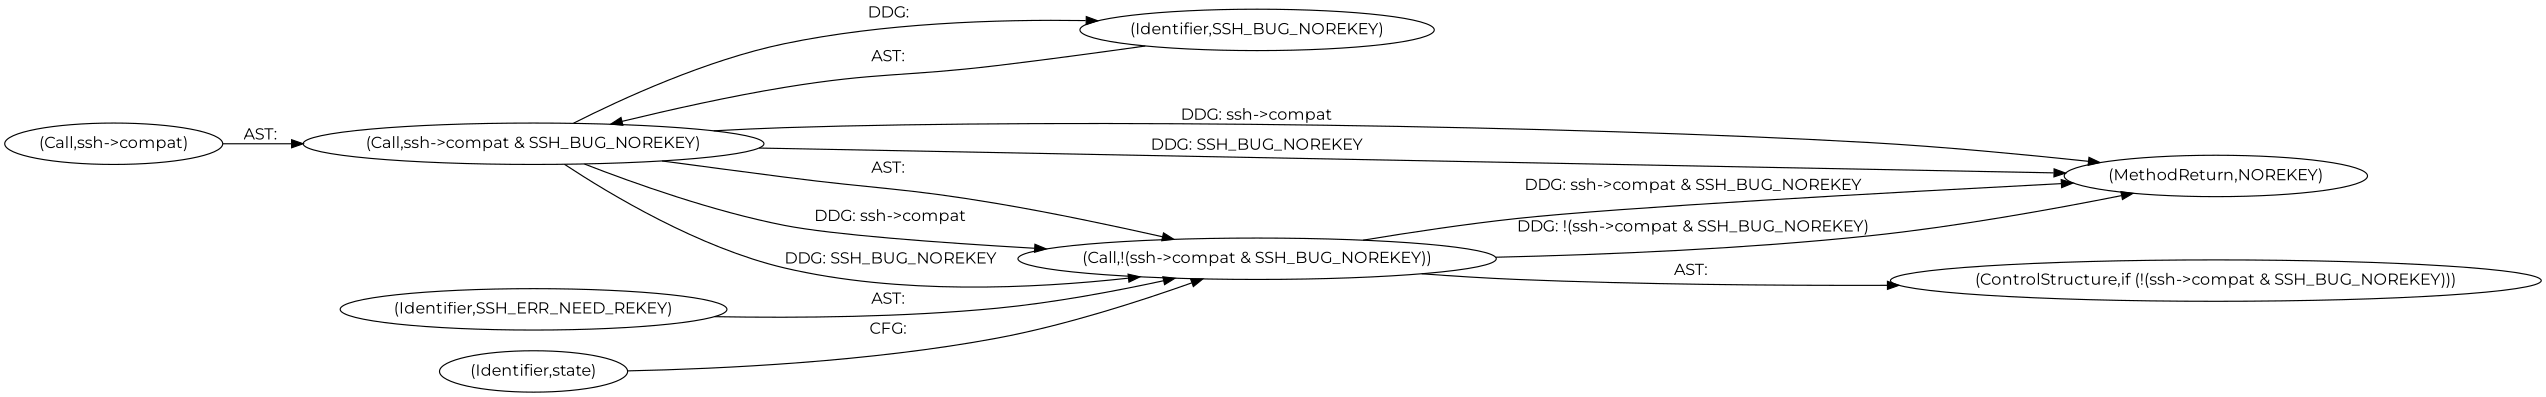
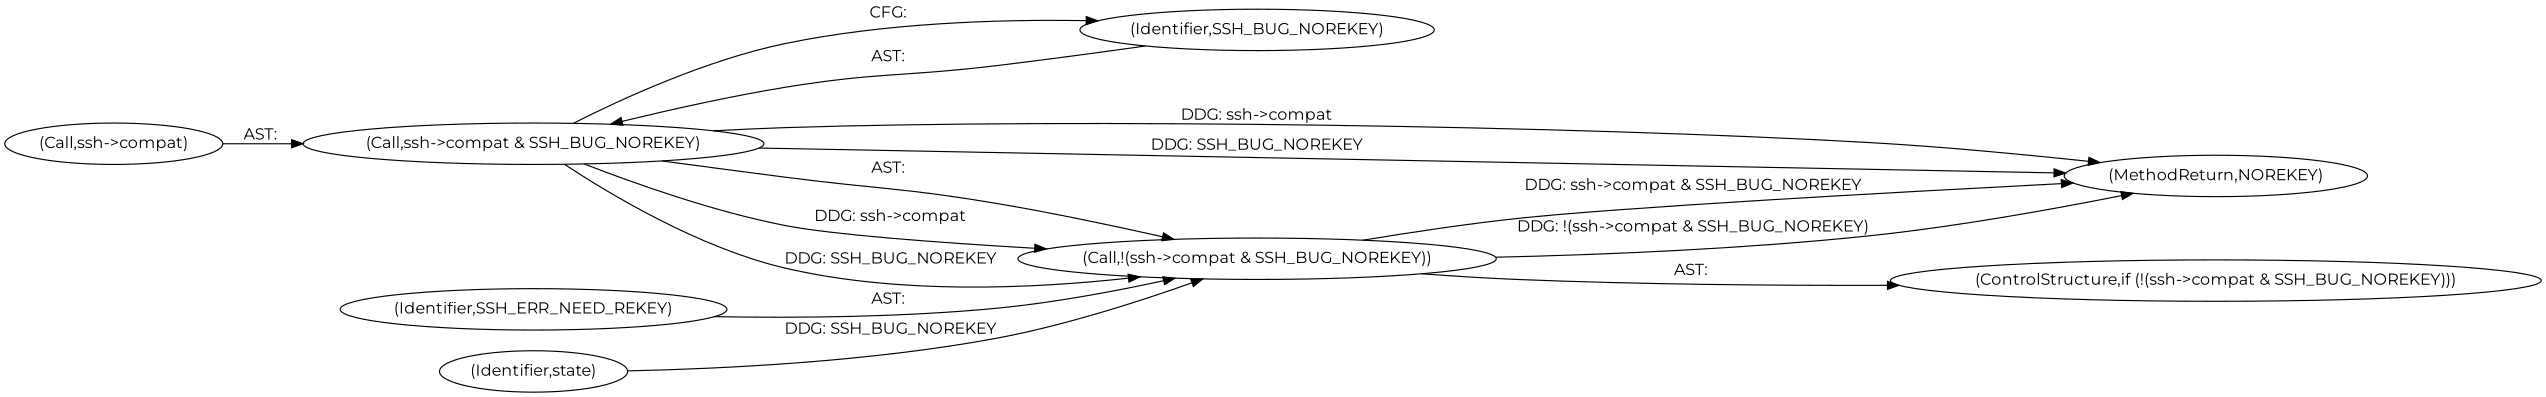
edge "(Call,ssh->compat & SSH_BUG_NOREKEY)" -> "(Identifier,SSH_BUG_NOREKEY)": label "DDG: " -> "CFG: "
edge "(Identifier,state)" -> "(Call,!(ssh->compat & SSH_BUG_NOREKEY))": label "CFG: " -> "DDG: SSH_BUG_NOREKEY"
